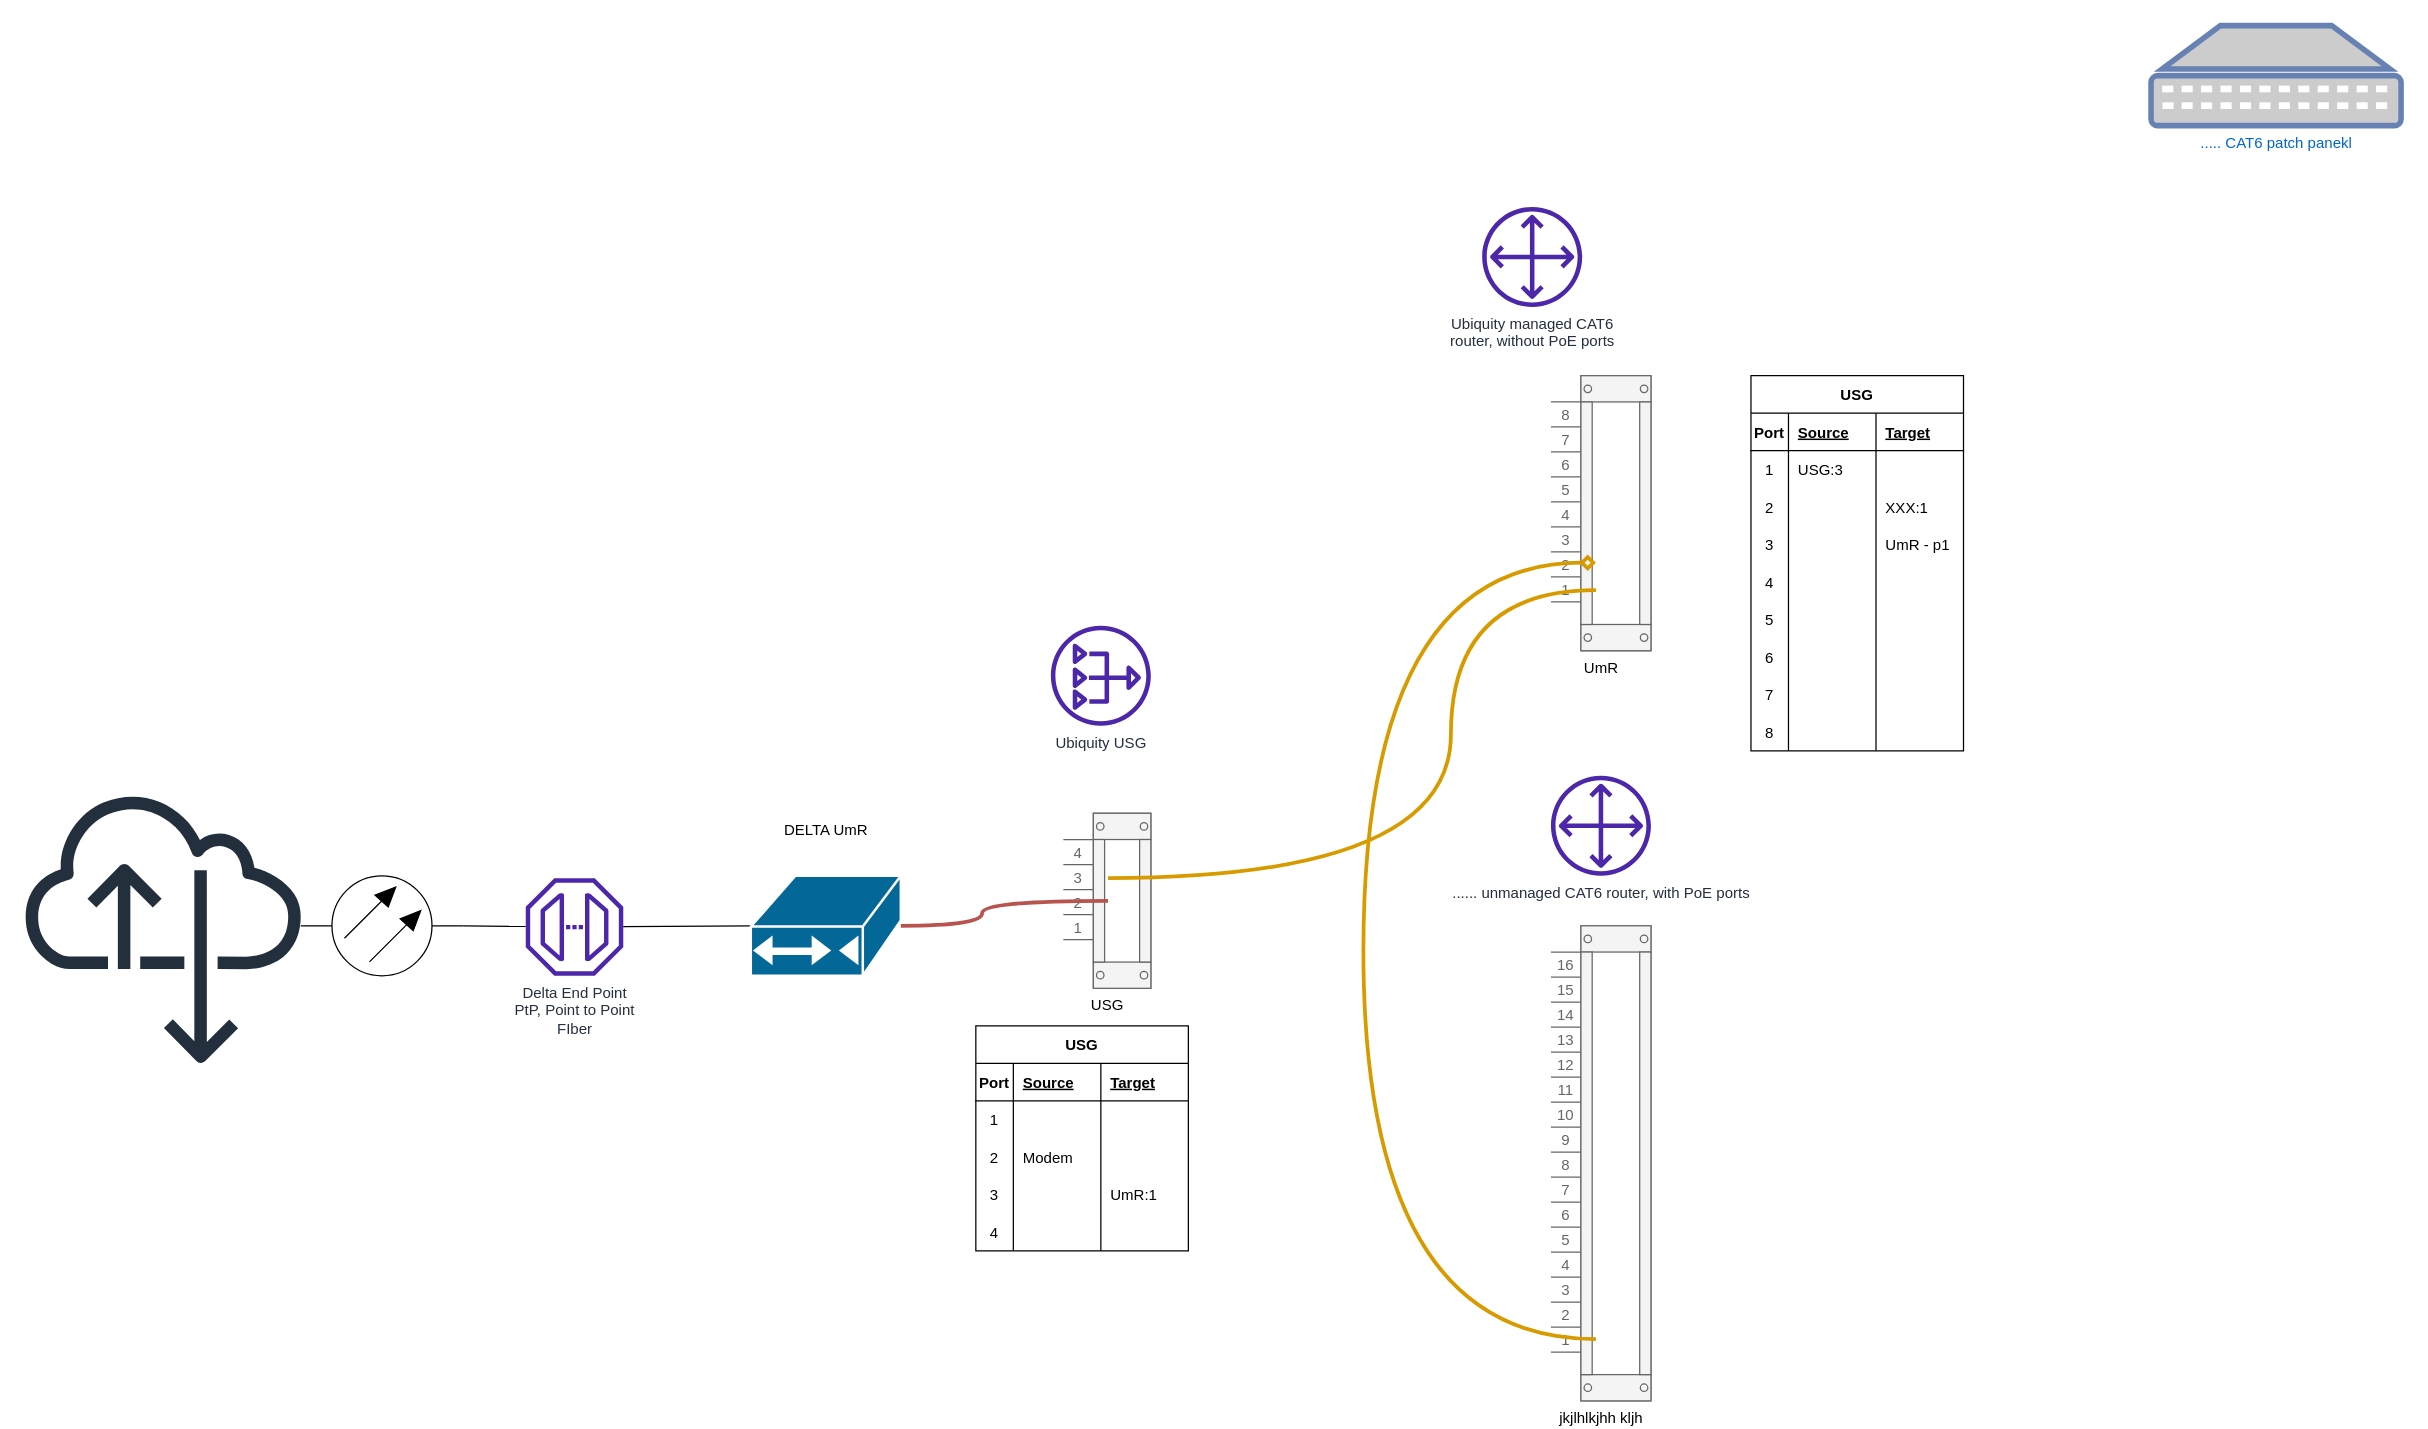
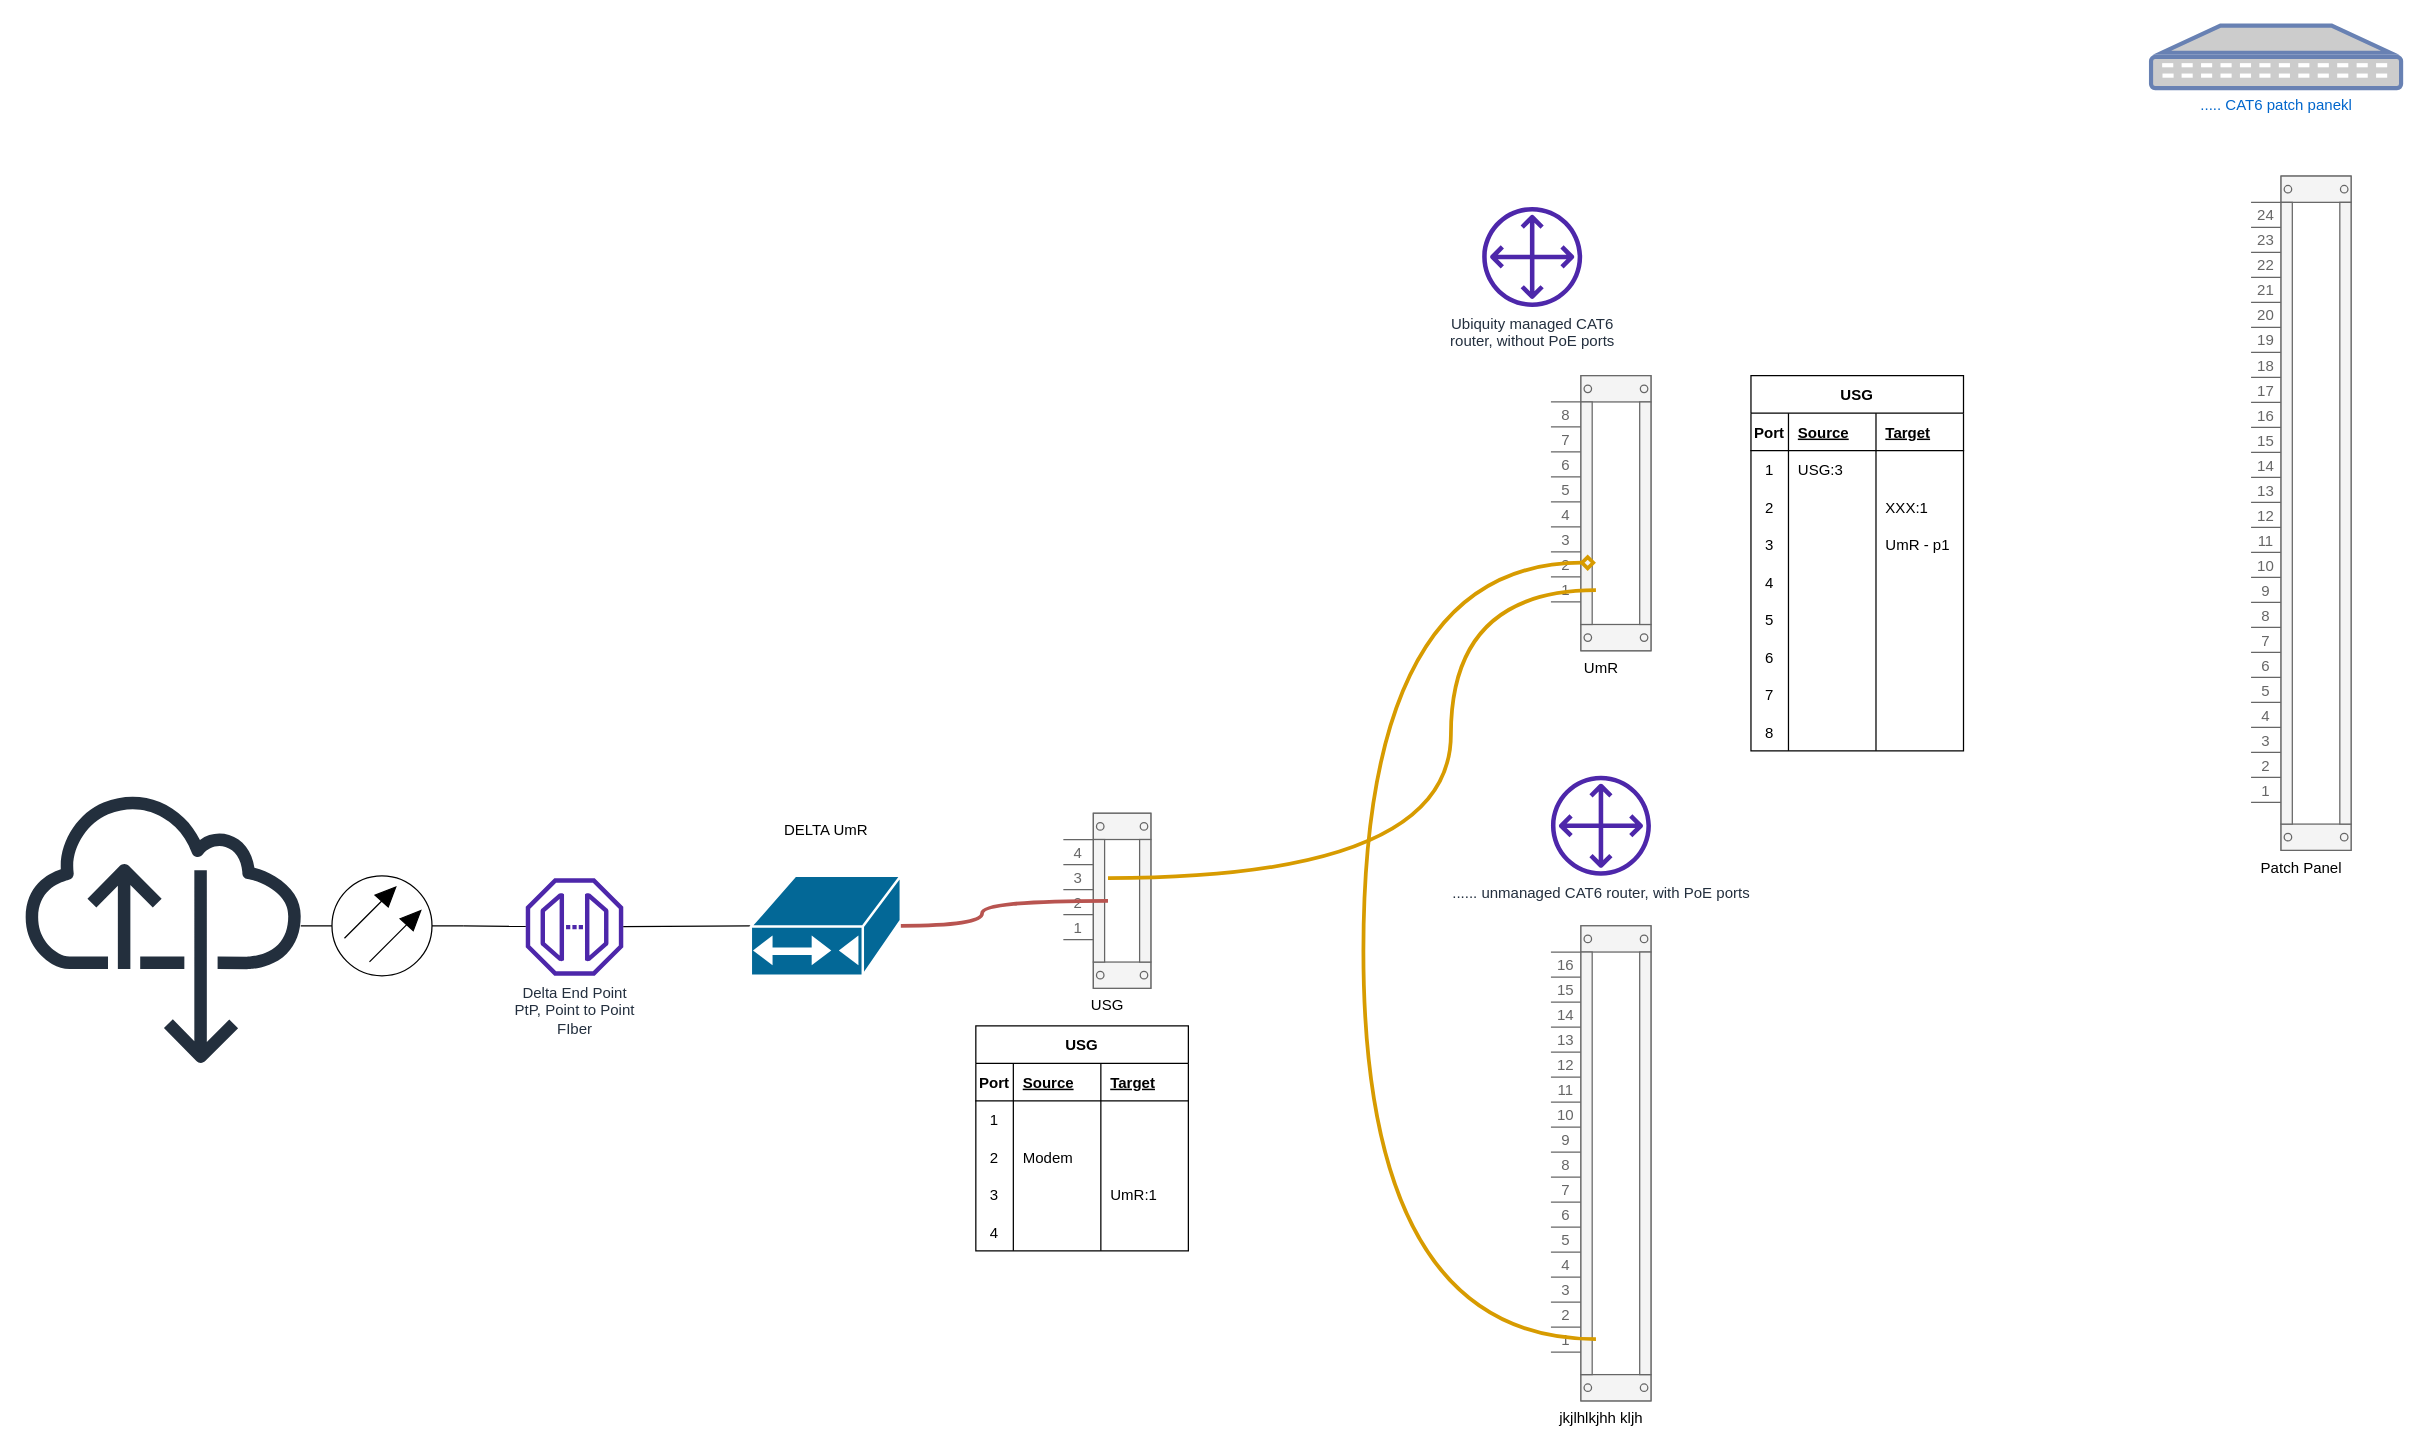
node "..... CAT6 patch panekl": size 250x100 -> 250x63
node "Patch Panel": added
node "Ubiquity USG": removed
